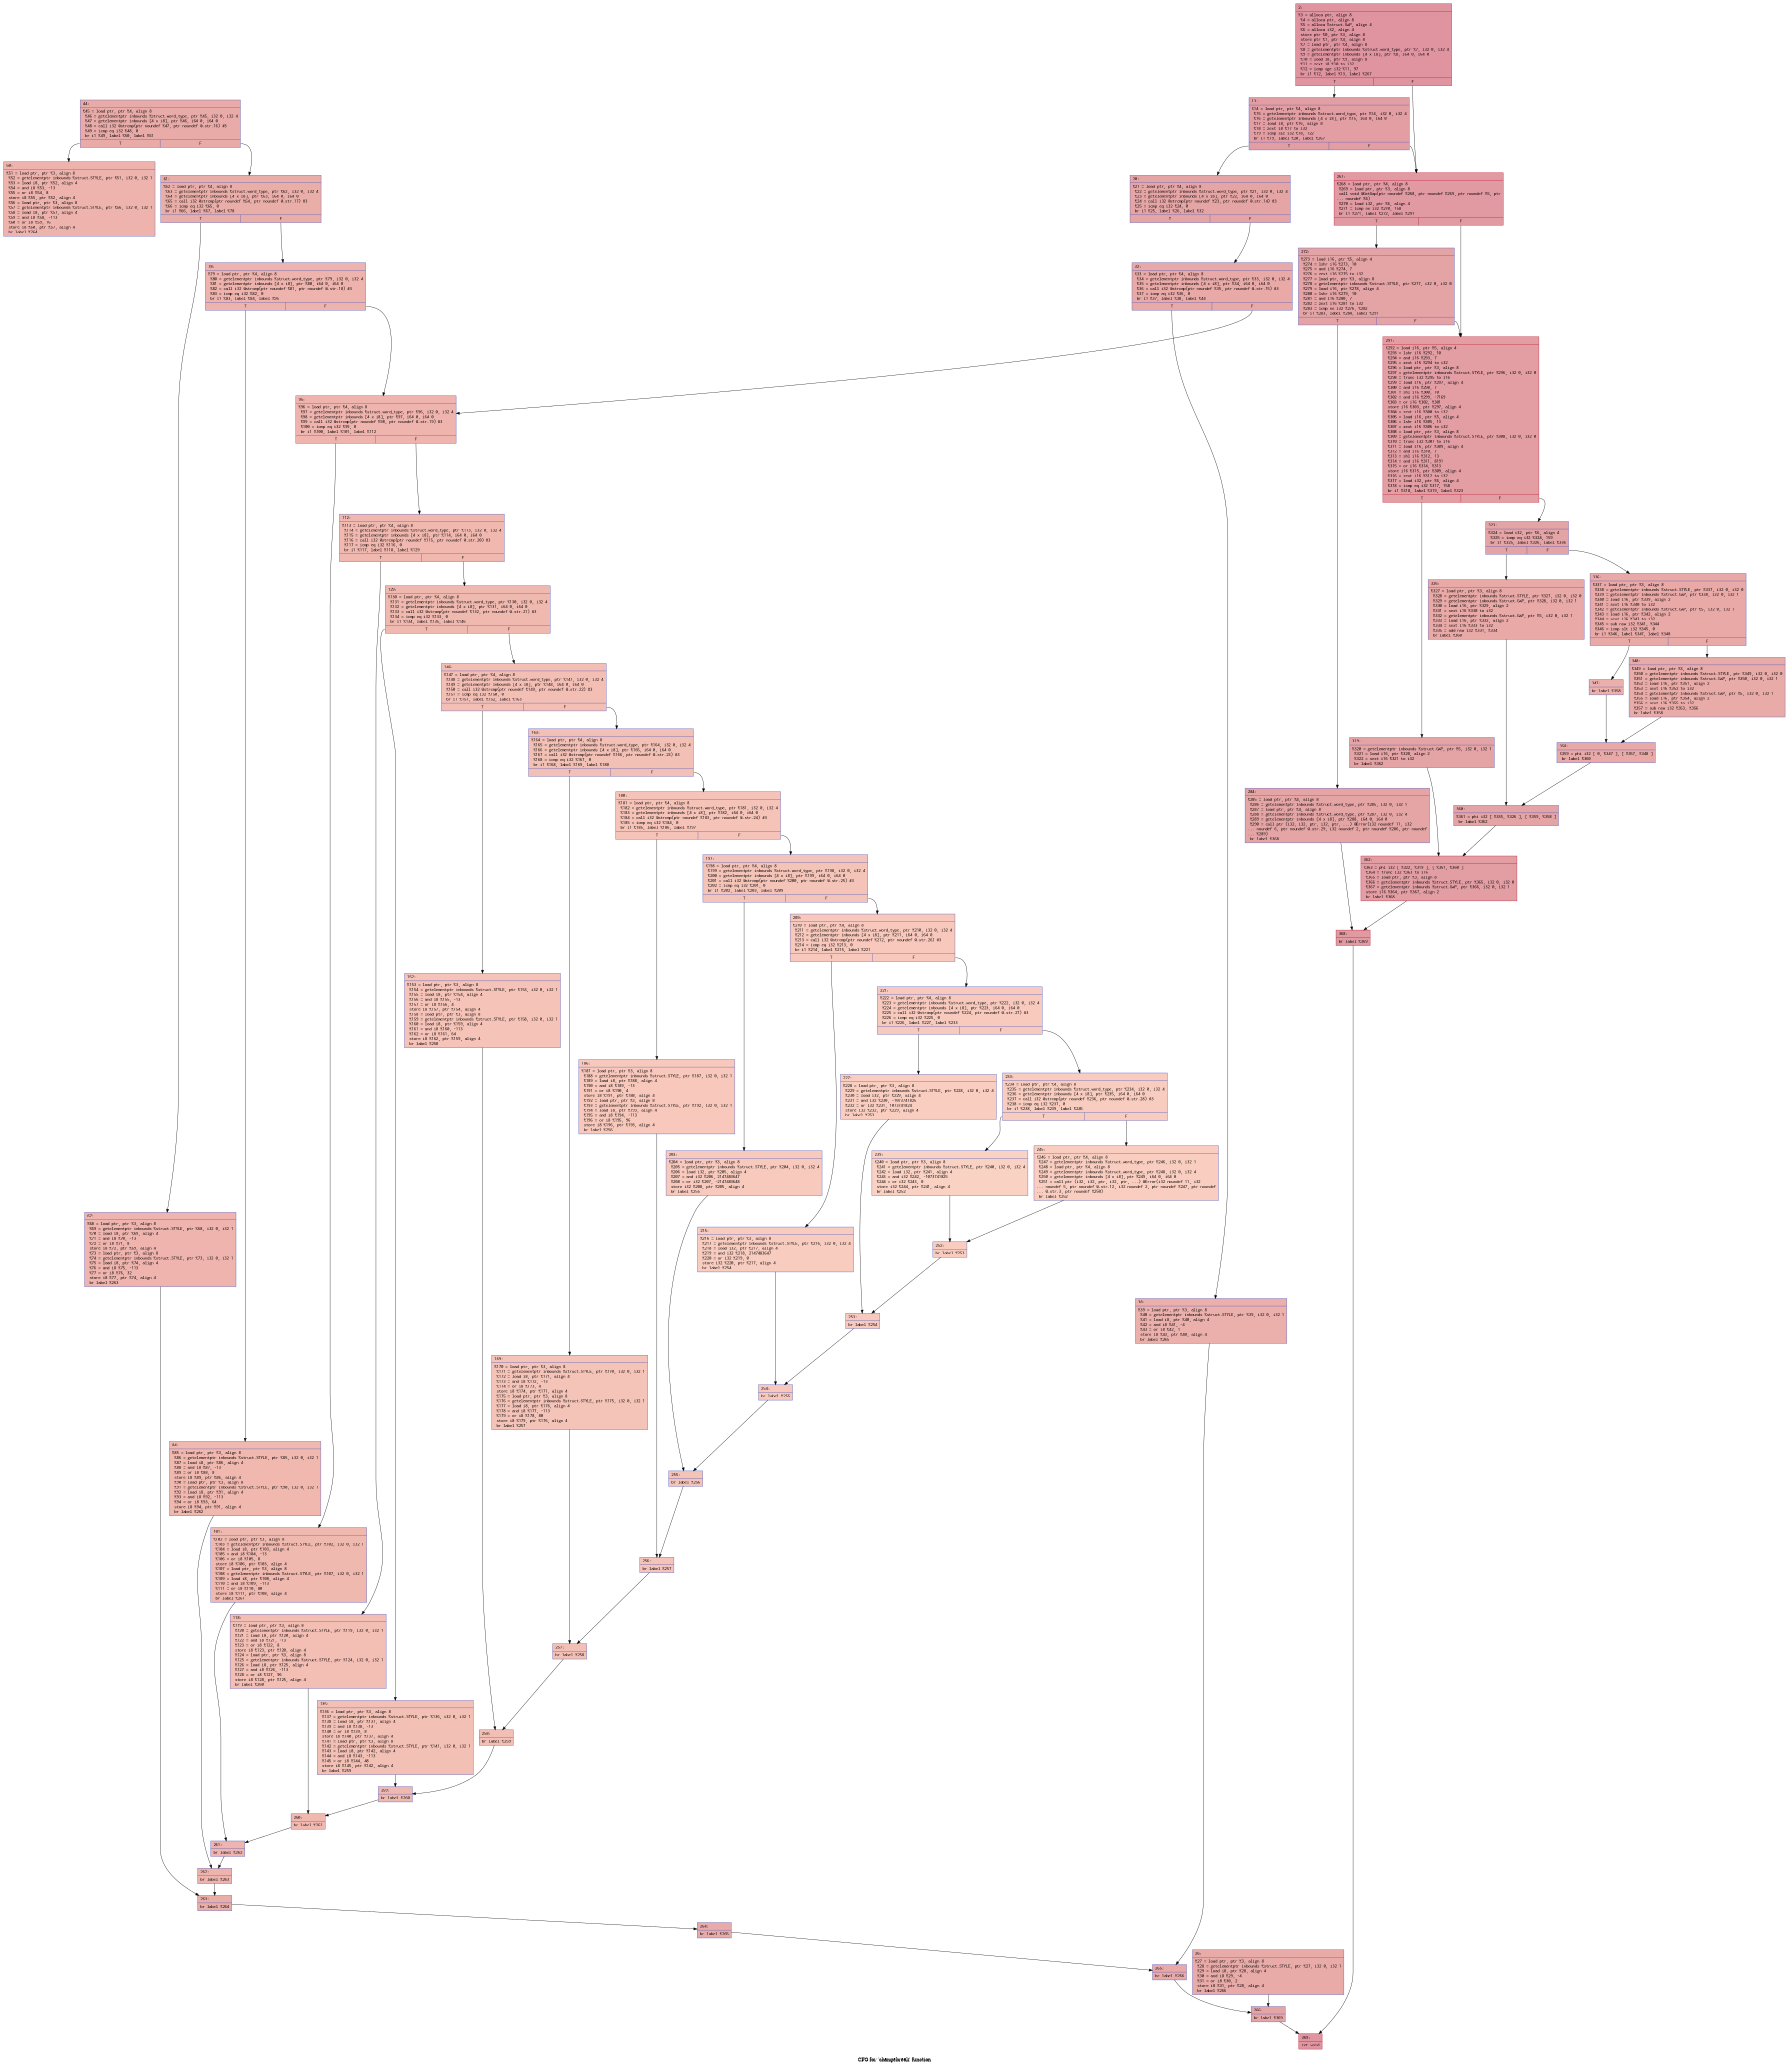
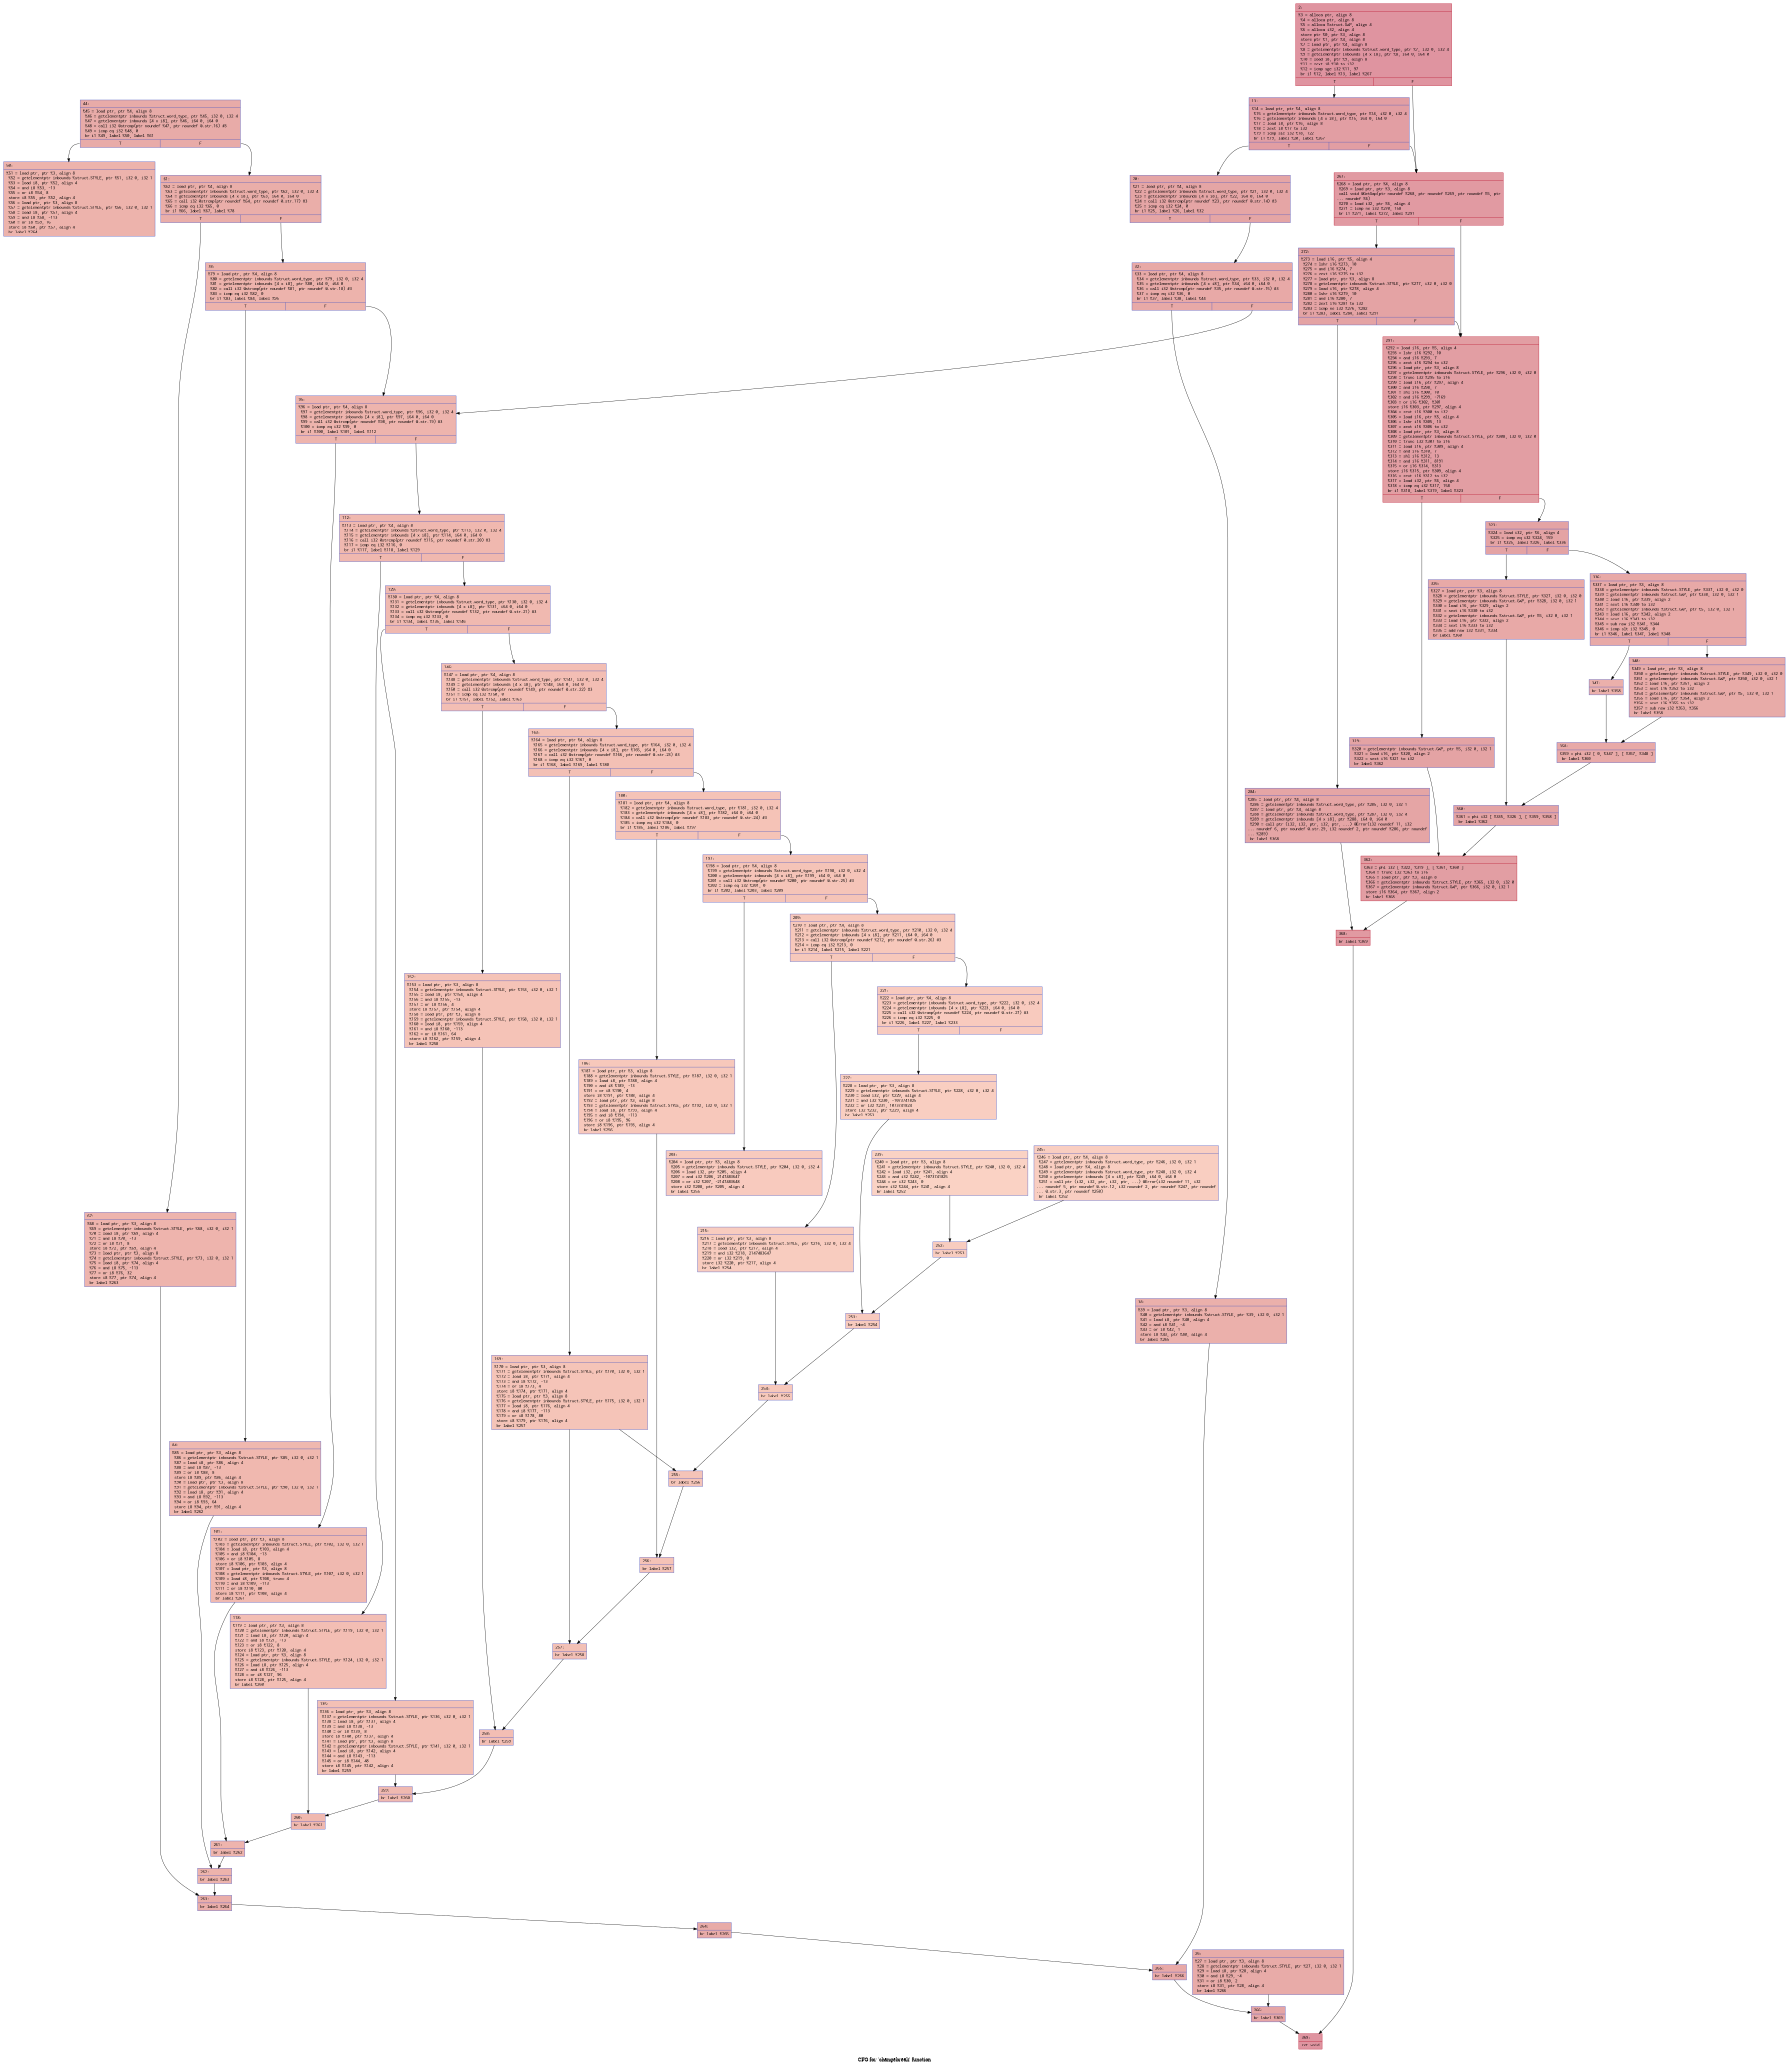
node "233:": removed
edge "203:" -> "255:": now "169:" -> "255:"
node "101:": text "%109 = load i8, ptr %108, align 4" -> "%109 = load i8, ptr %108, trunc 4"
